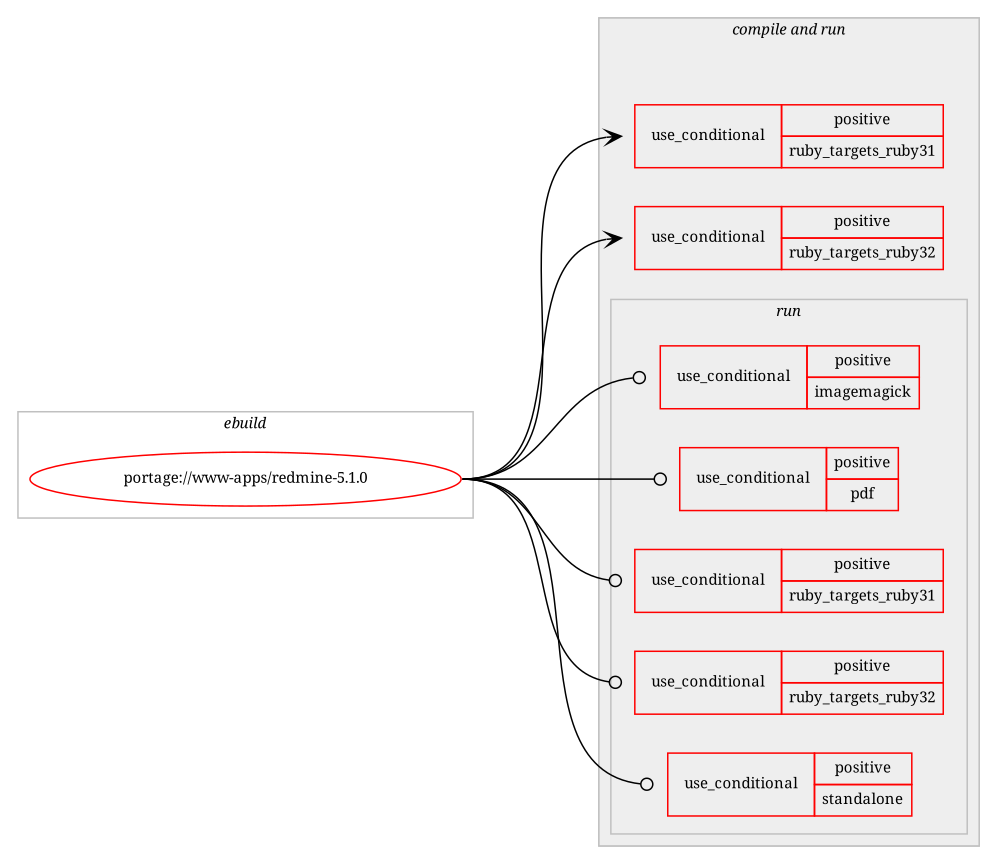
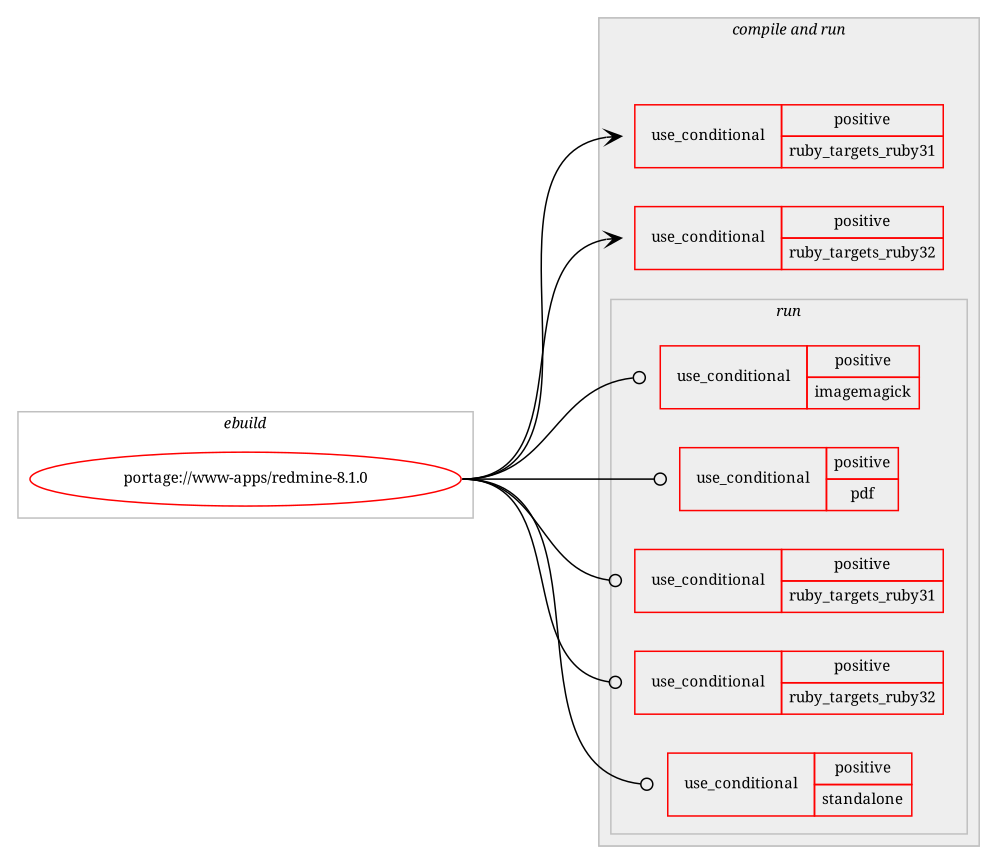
node "portage://www-apps/redmine-5.1.0": label "portage://www-apps/redmine-5.1.0" -> "portage://www-apps/redmine-8.1.0"
